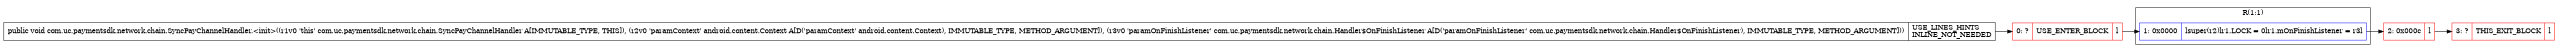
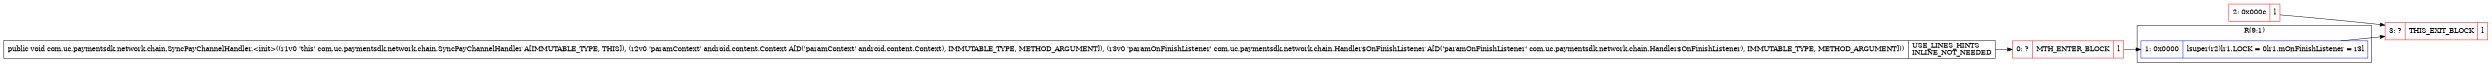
cluster "R(1:1)": label "R(1:1)" -> "R(9:1)"
node "0: ?": text "USE_ENTER_BLOCK" -> "MTH_ENTER_BLOCK"
edge "1: 0x0000" -> "2: 0x000c": now "1: 0x0000" -> "3: ?"
